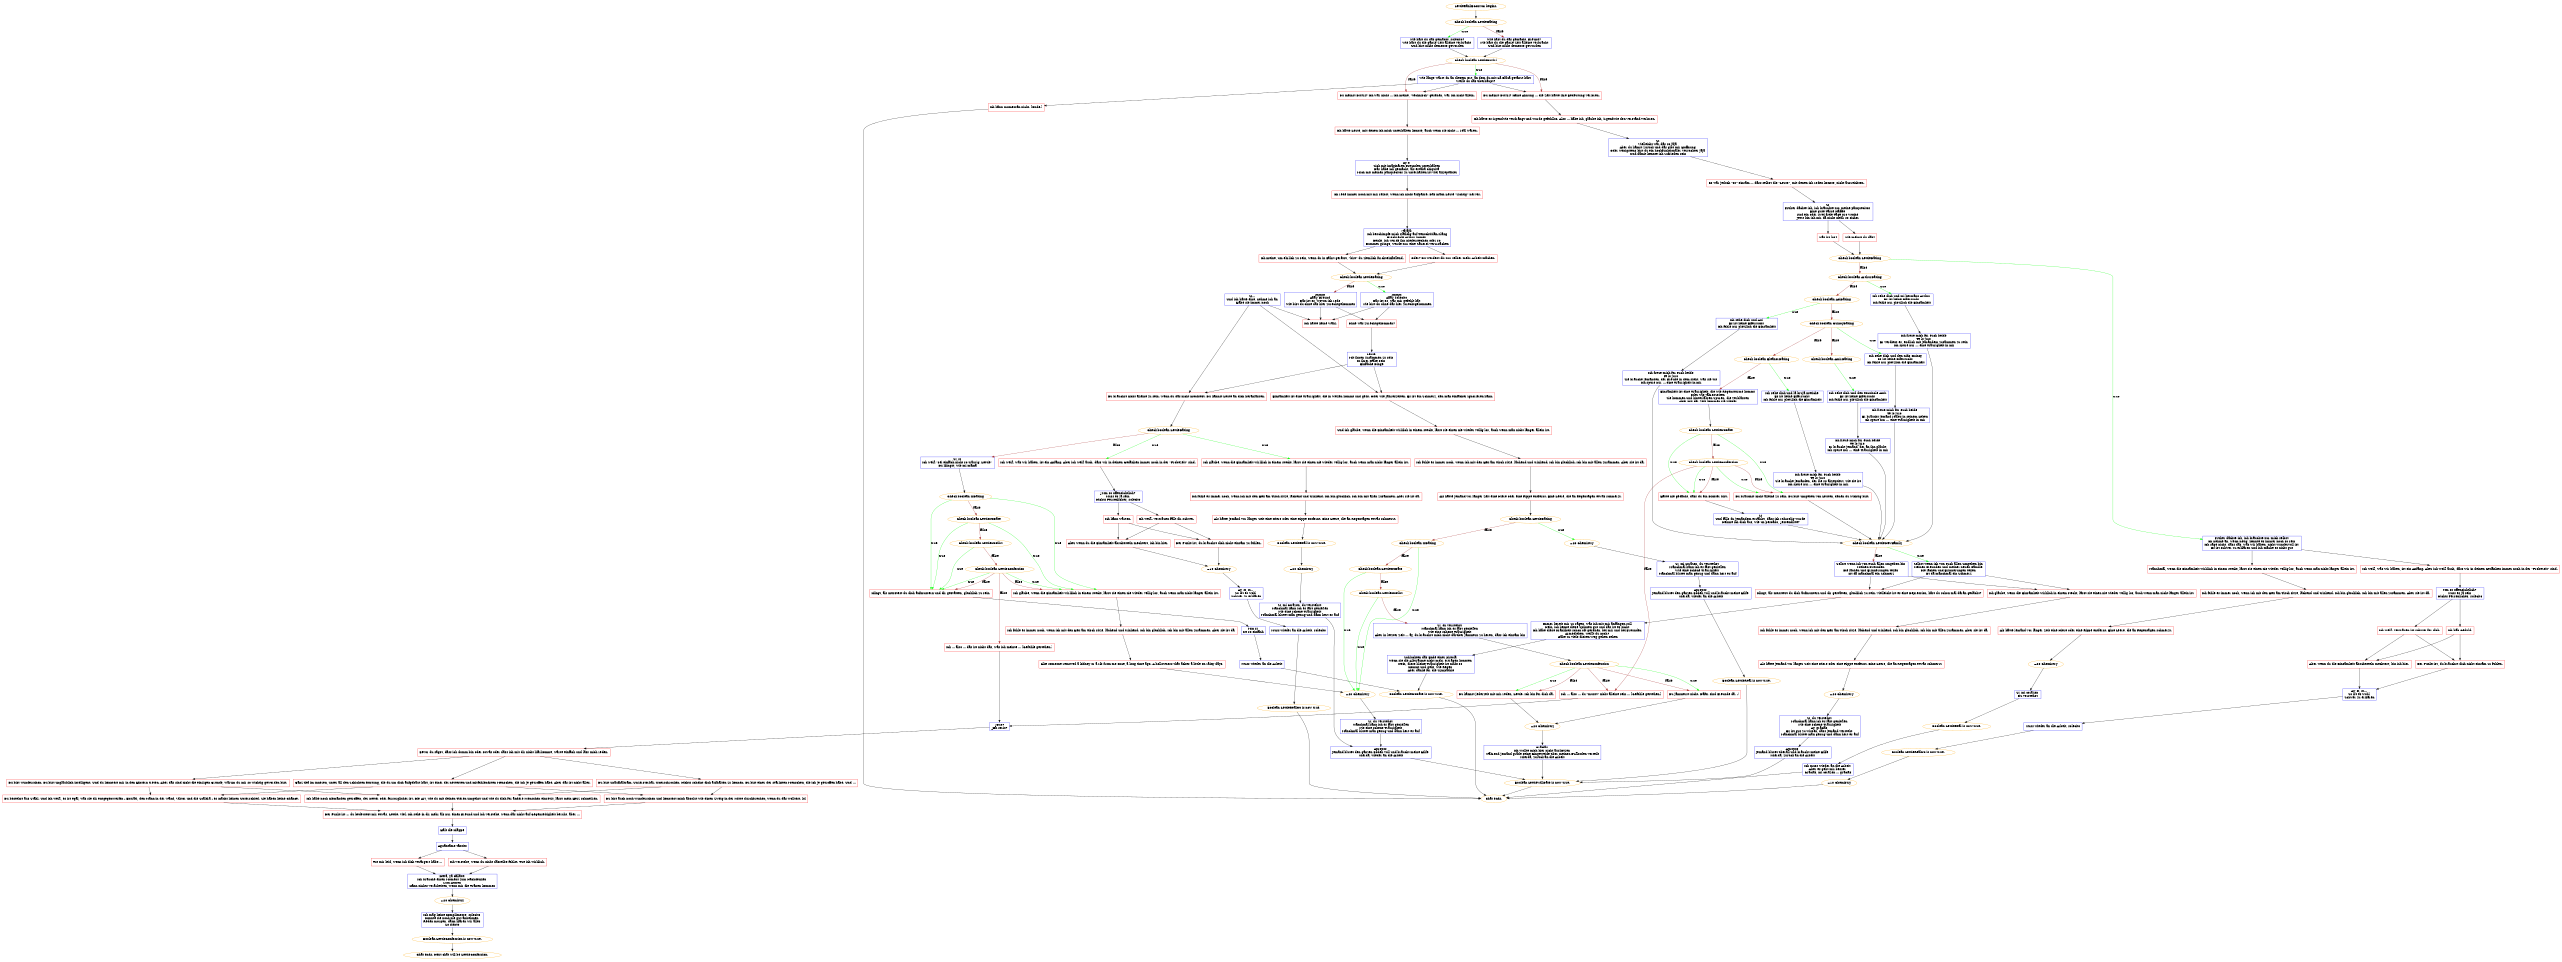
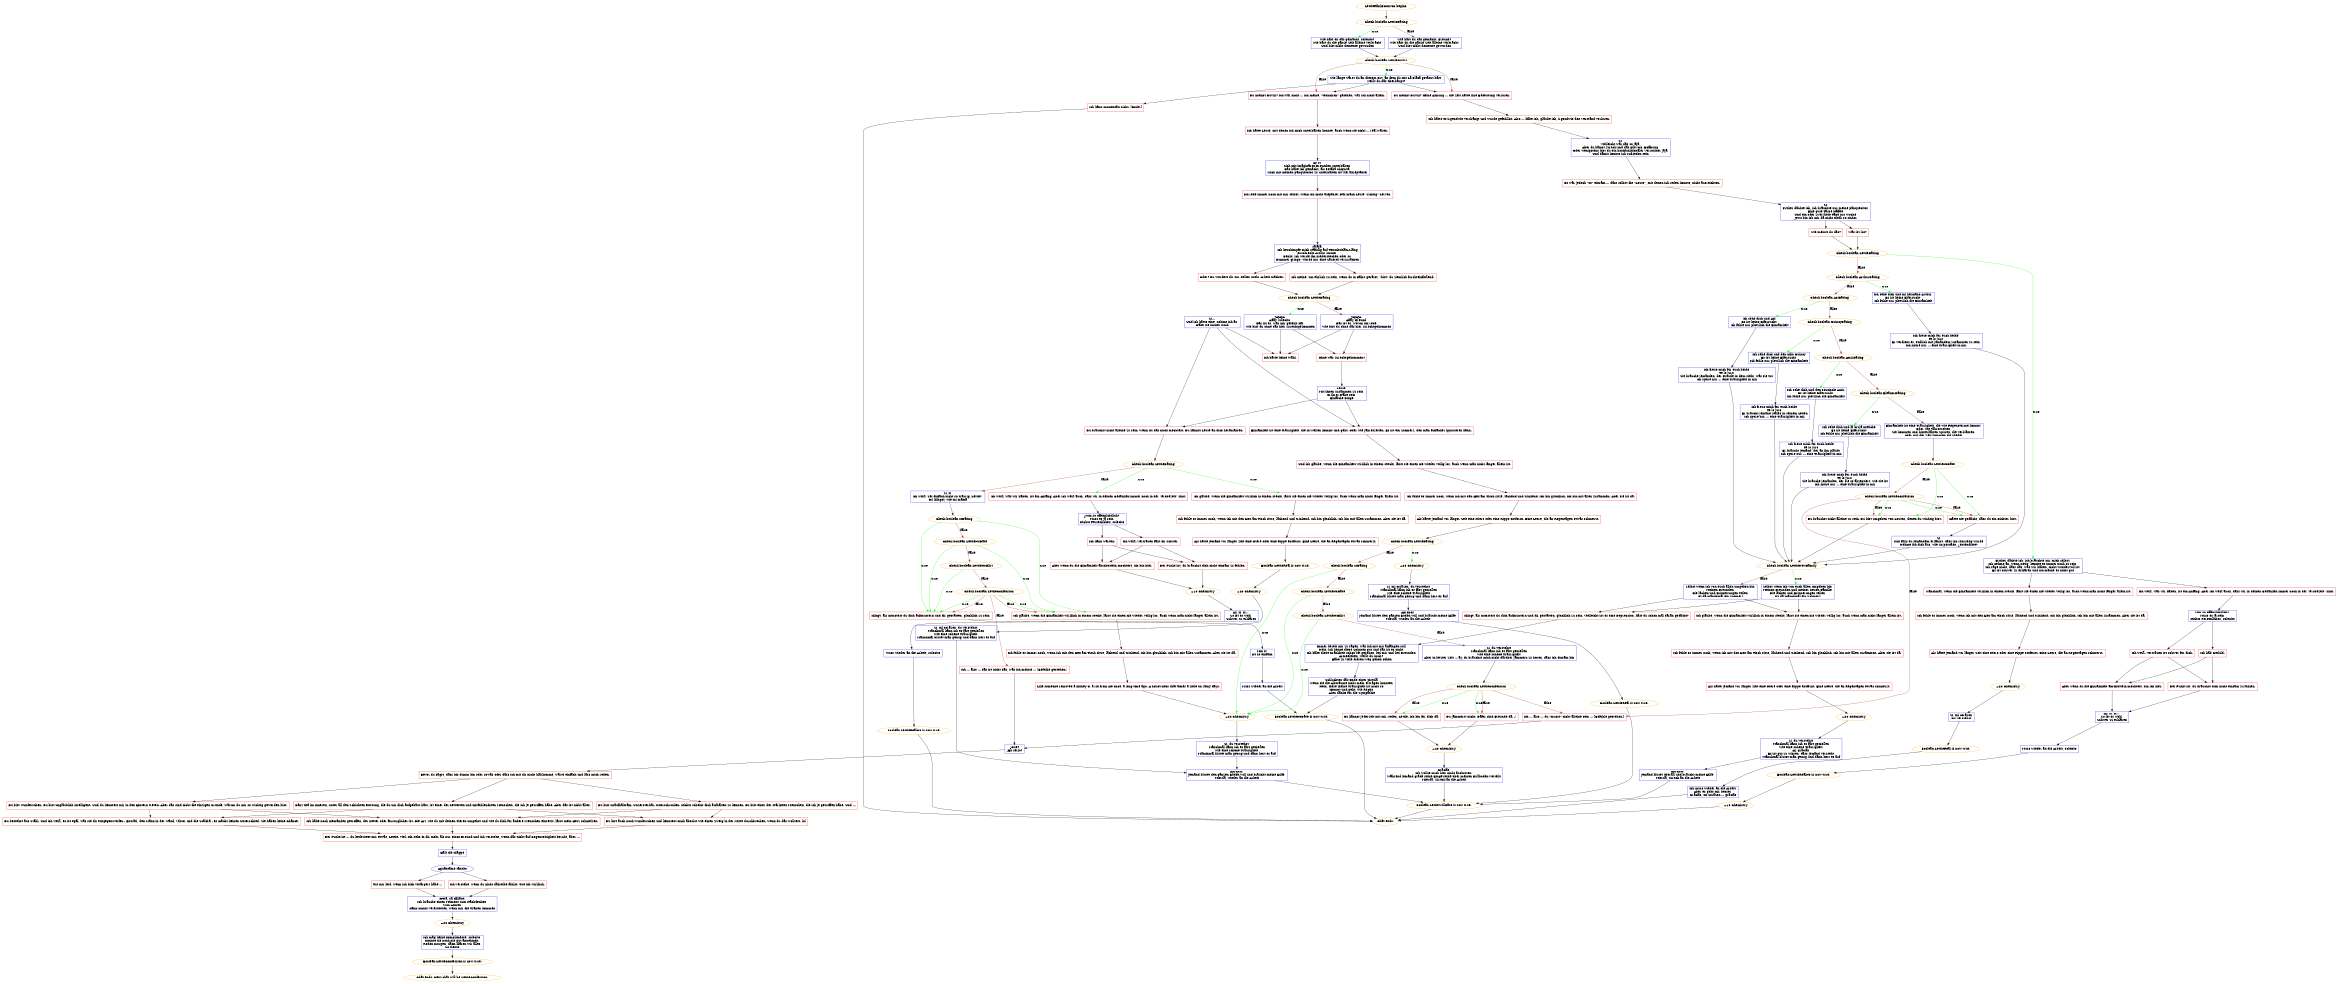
edge "Check boolean QuincyDating" -> "Check boolean EleanorDating": now "Check boolean AmirDating" -> "Check boolean EleanorDating"
node "Aguántame tantito": shape box -> ellipse
